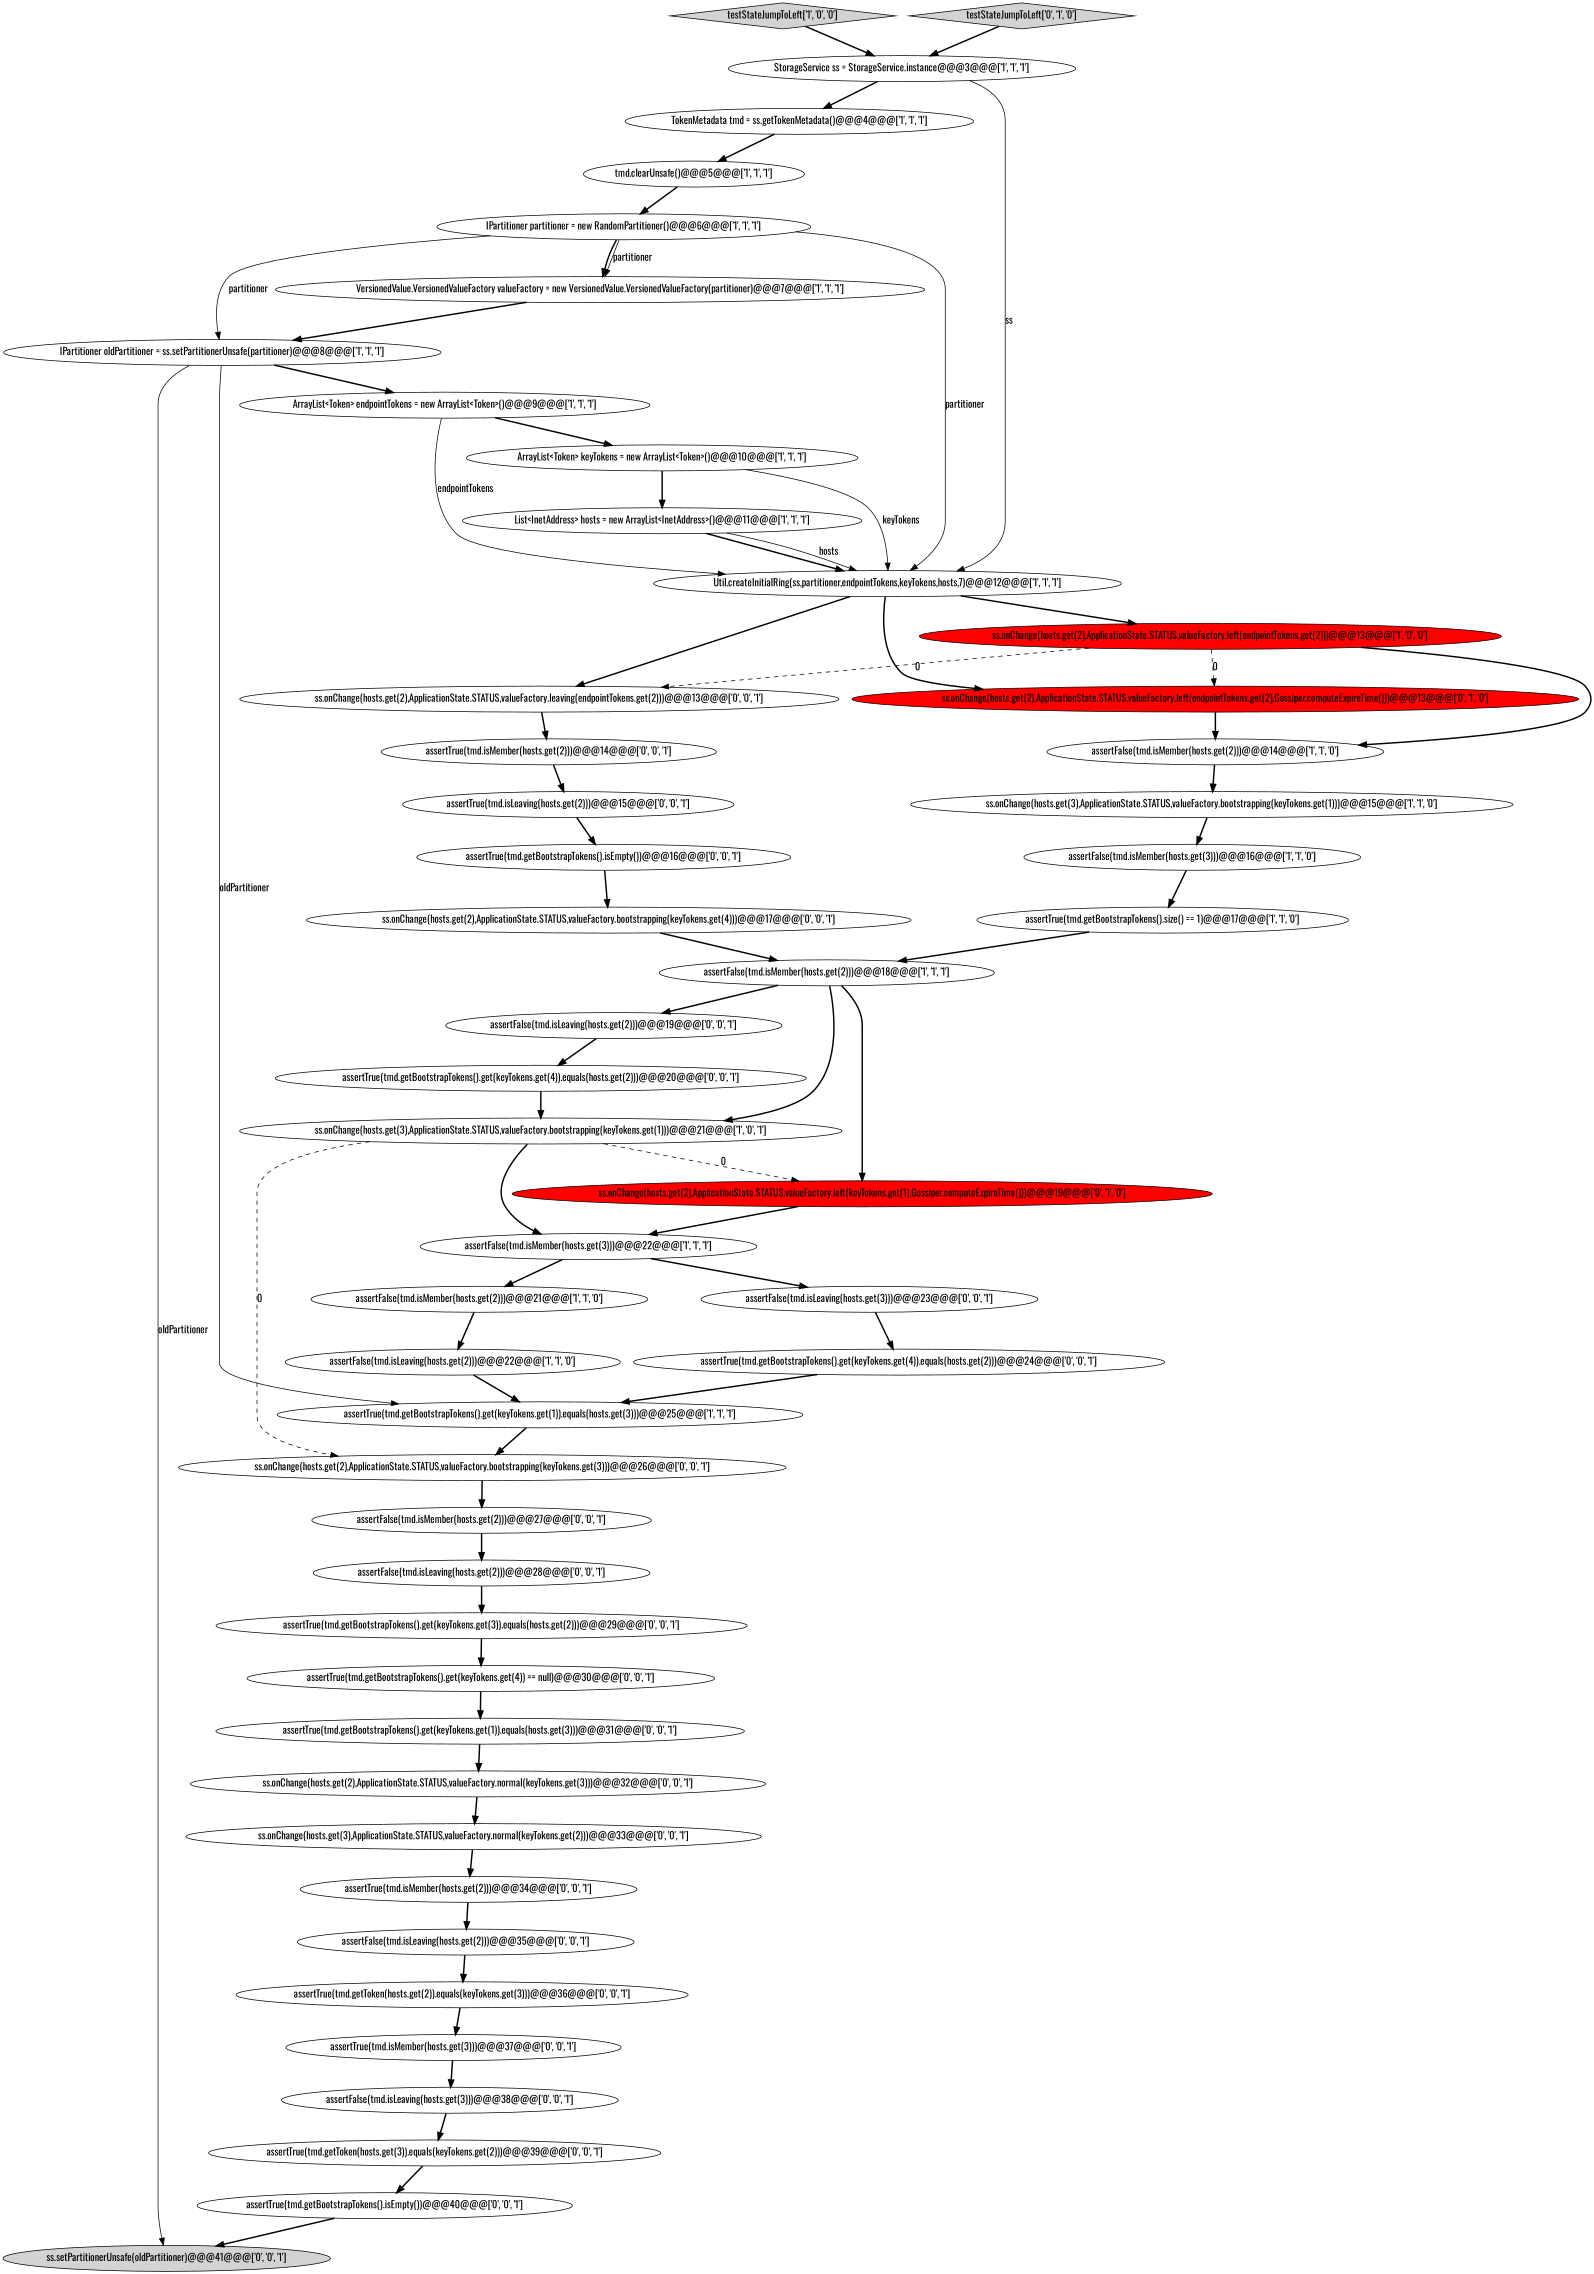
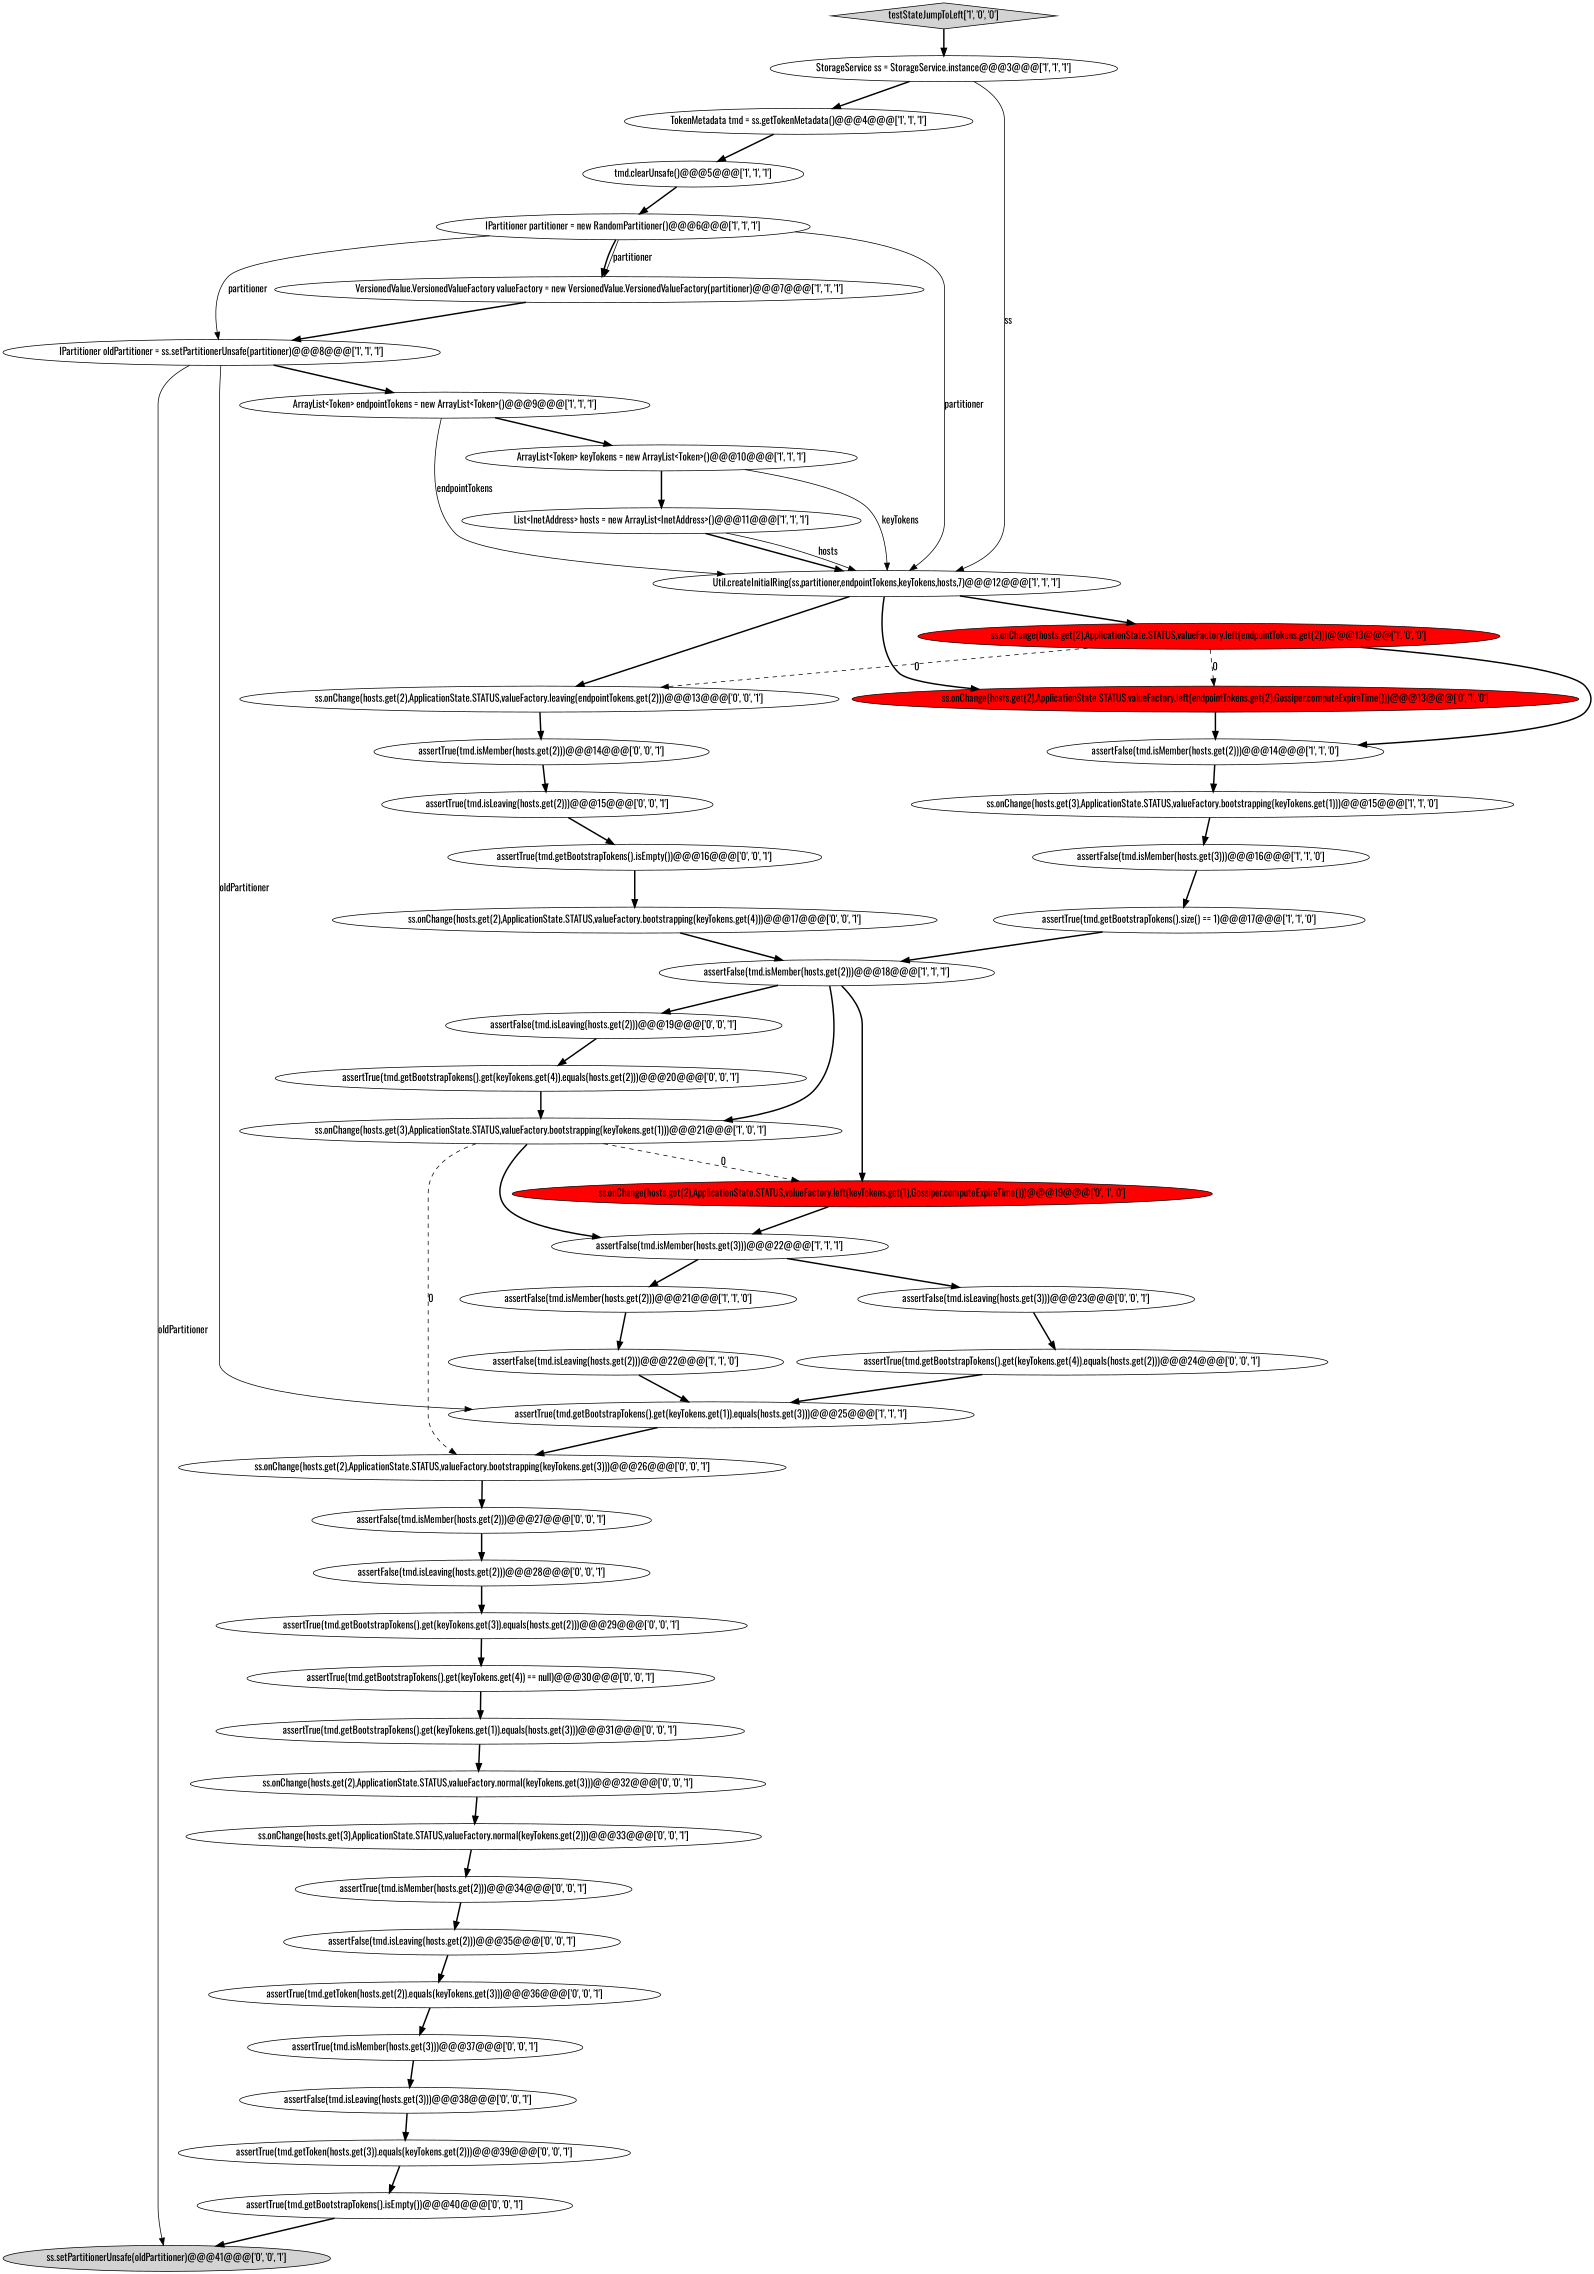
node "testStateJumpToLeft['0', '1', '0']": removed
